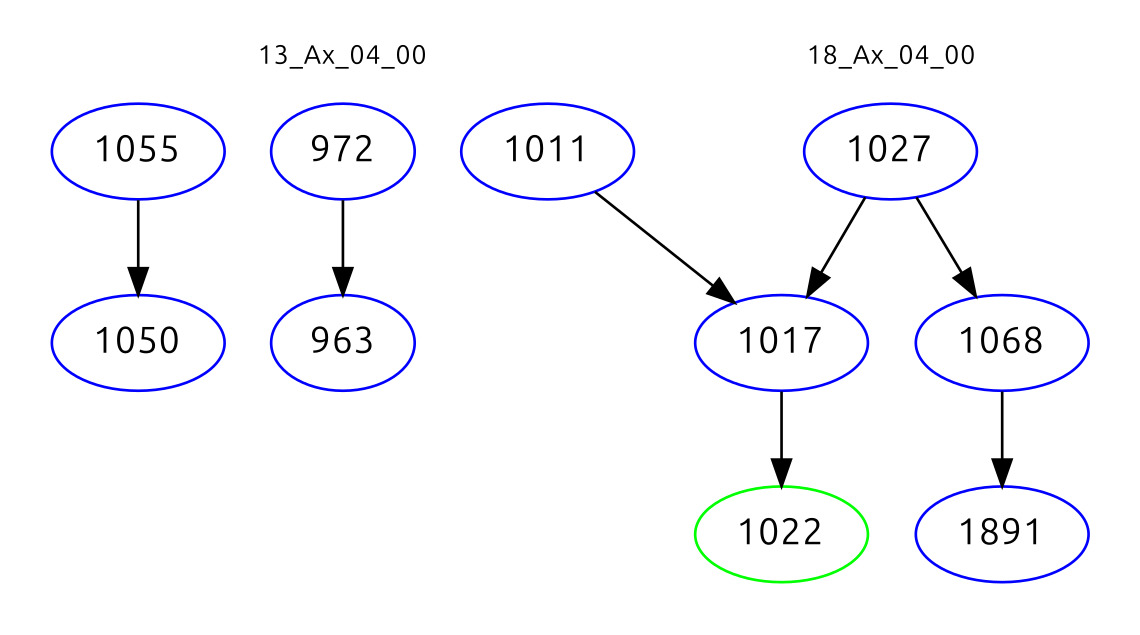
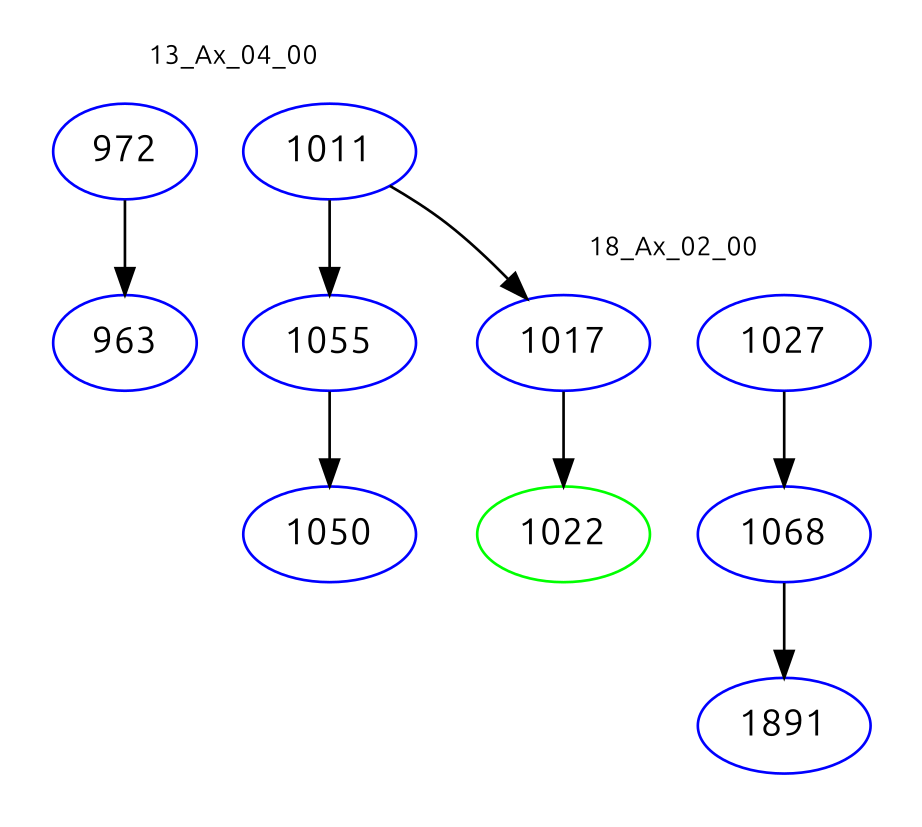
cluster "18_Ax_04_00": label "18_Ax_04_00" -> "18_Ax_02_00"
edge "1011" -> "1055": added
edge "1027" -> "1017": removed
